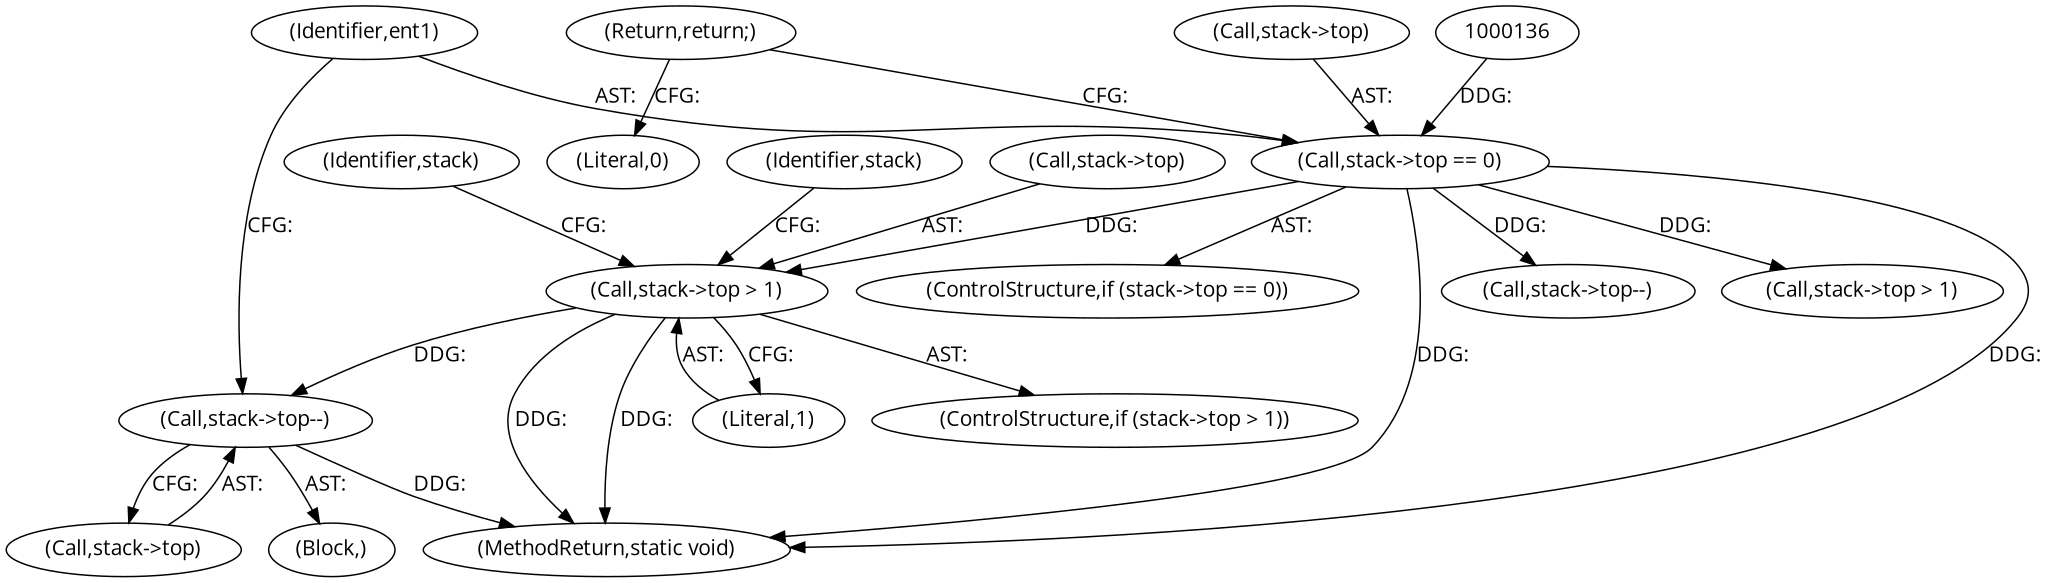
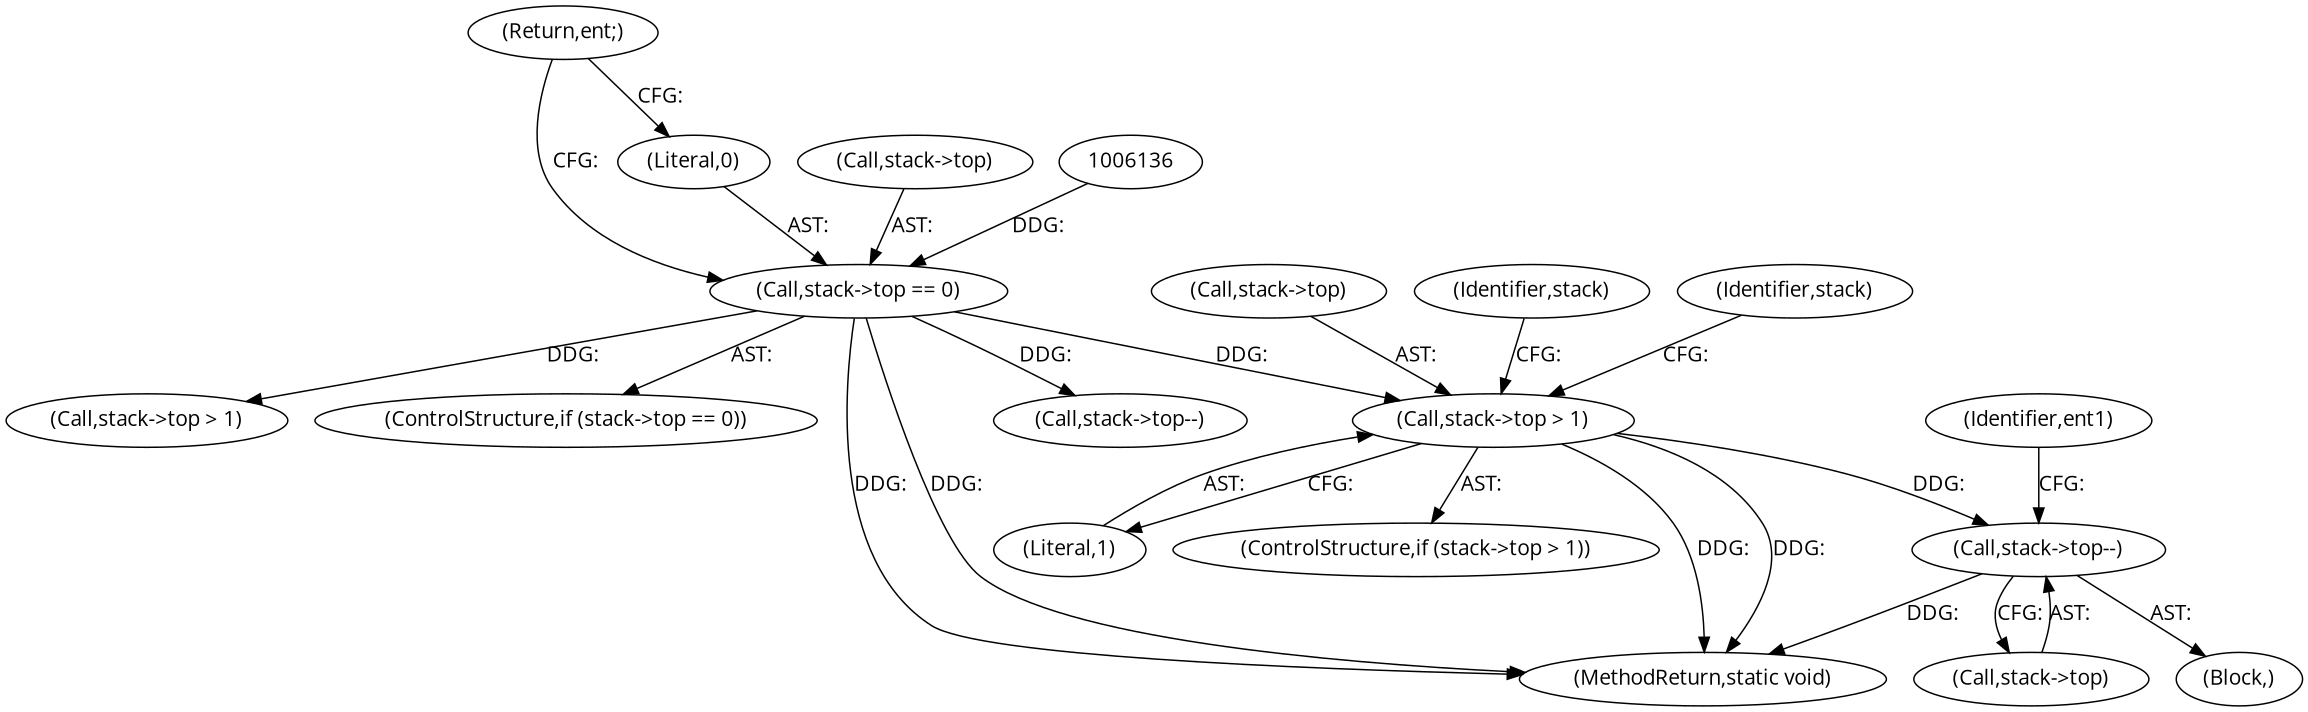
node "(Return,return;)": label "(Return,return;)" -> "(Return,ent;)"
node "1000136": label "1000136" -> "1006136"
edge "(Identifier,ent1)" -> "(Call,stack->top == 0)": now "(Literal,0)" -> "(Call,stack->top == 0)"
